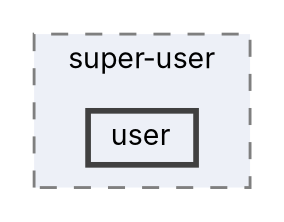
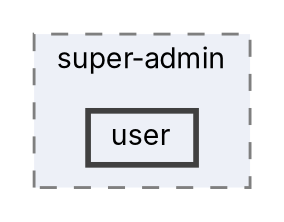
cluster "super-user": label "super-user" -> "super-admin"
